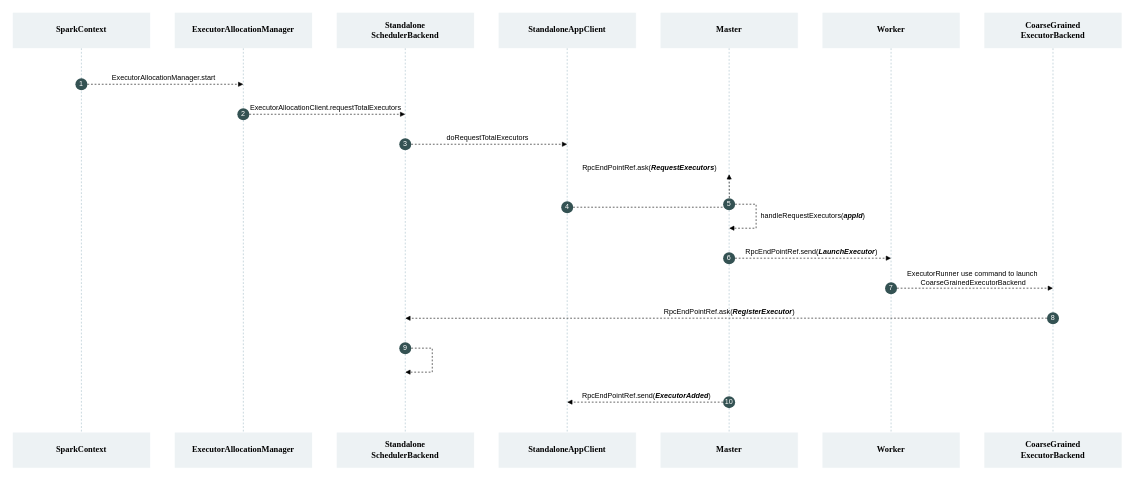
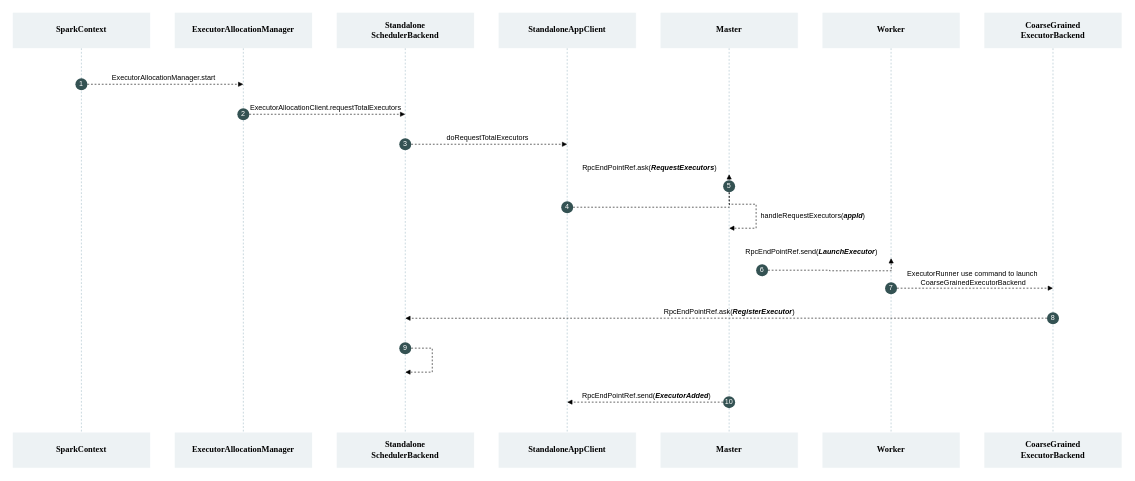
node "5": moved (729, 204) -> (729, 186)
node "6": moved (729, 258) -> (762, 270)
